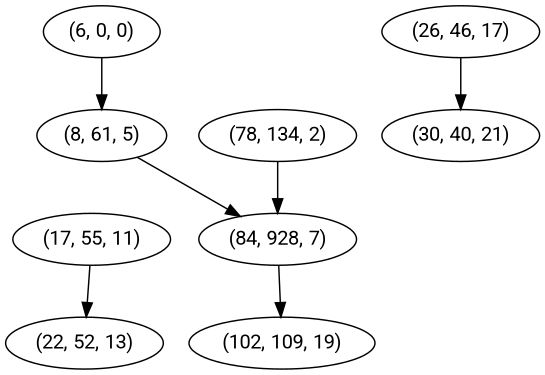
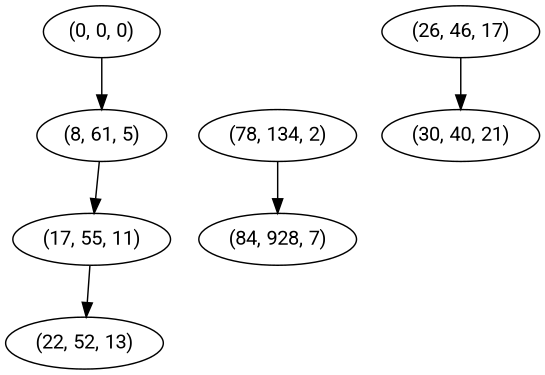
node "(6, 0, 0)": label "(6, 0, 0)" -> "(0, 0, 0)"
edge "(8, 61, 5)" -> "(84, 928, 7)": now "(8, 61, 5)" -> "(17, 55, 11)"
node "(102, 109, 19)": removed
